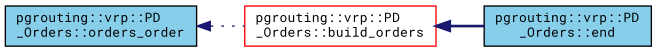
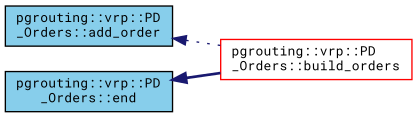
node "pgrouting::vrp::PD _Orders::orders_order": label "pgrouting::vrp::PD _Orders::orders_order" -> "pgrouting::vrp::PD _Orders::add_order"
edge "pgrouting::vrp::PD _Orders::end" -> "pgrouting::vrp::PD _Orders::build_orders": reversed
